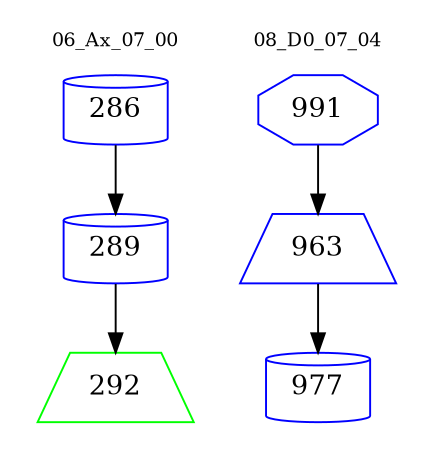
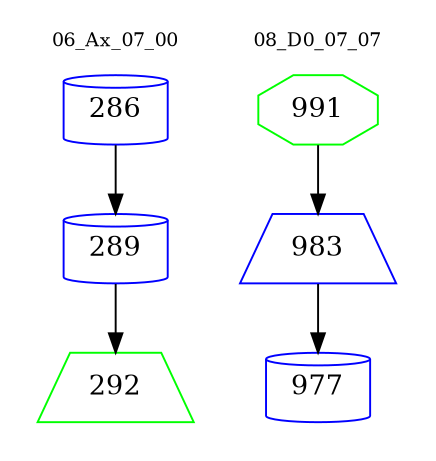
cluster "08_D0_07_04": label "08_D0_07_04" -> "08_D0_07_07"
node "991": color blue -> green
node "963": label "963" -> "983"
